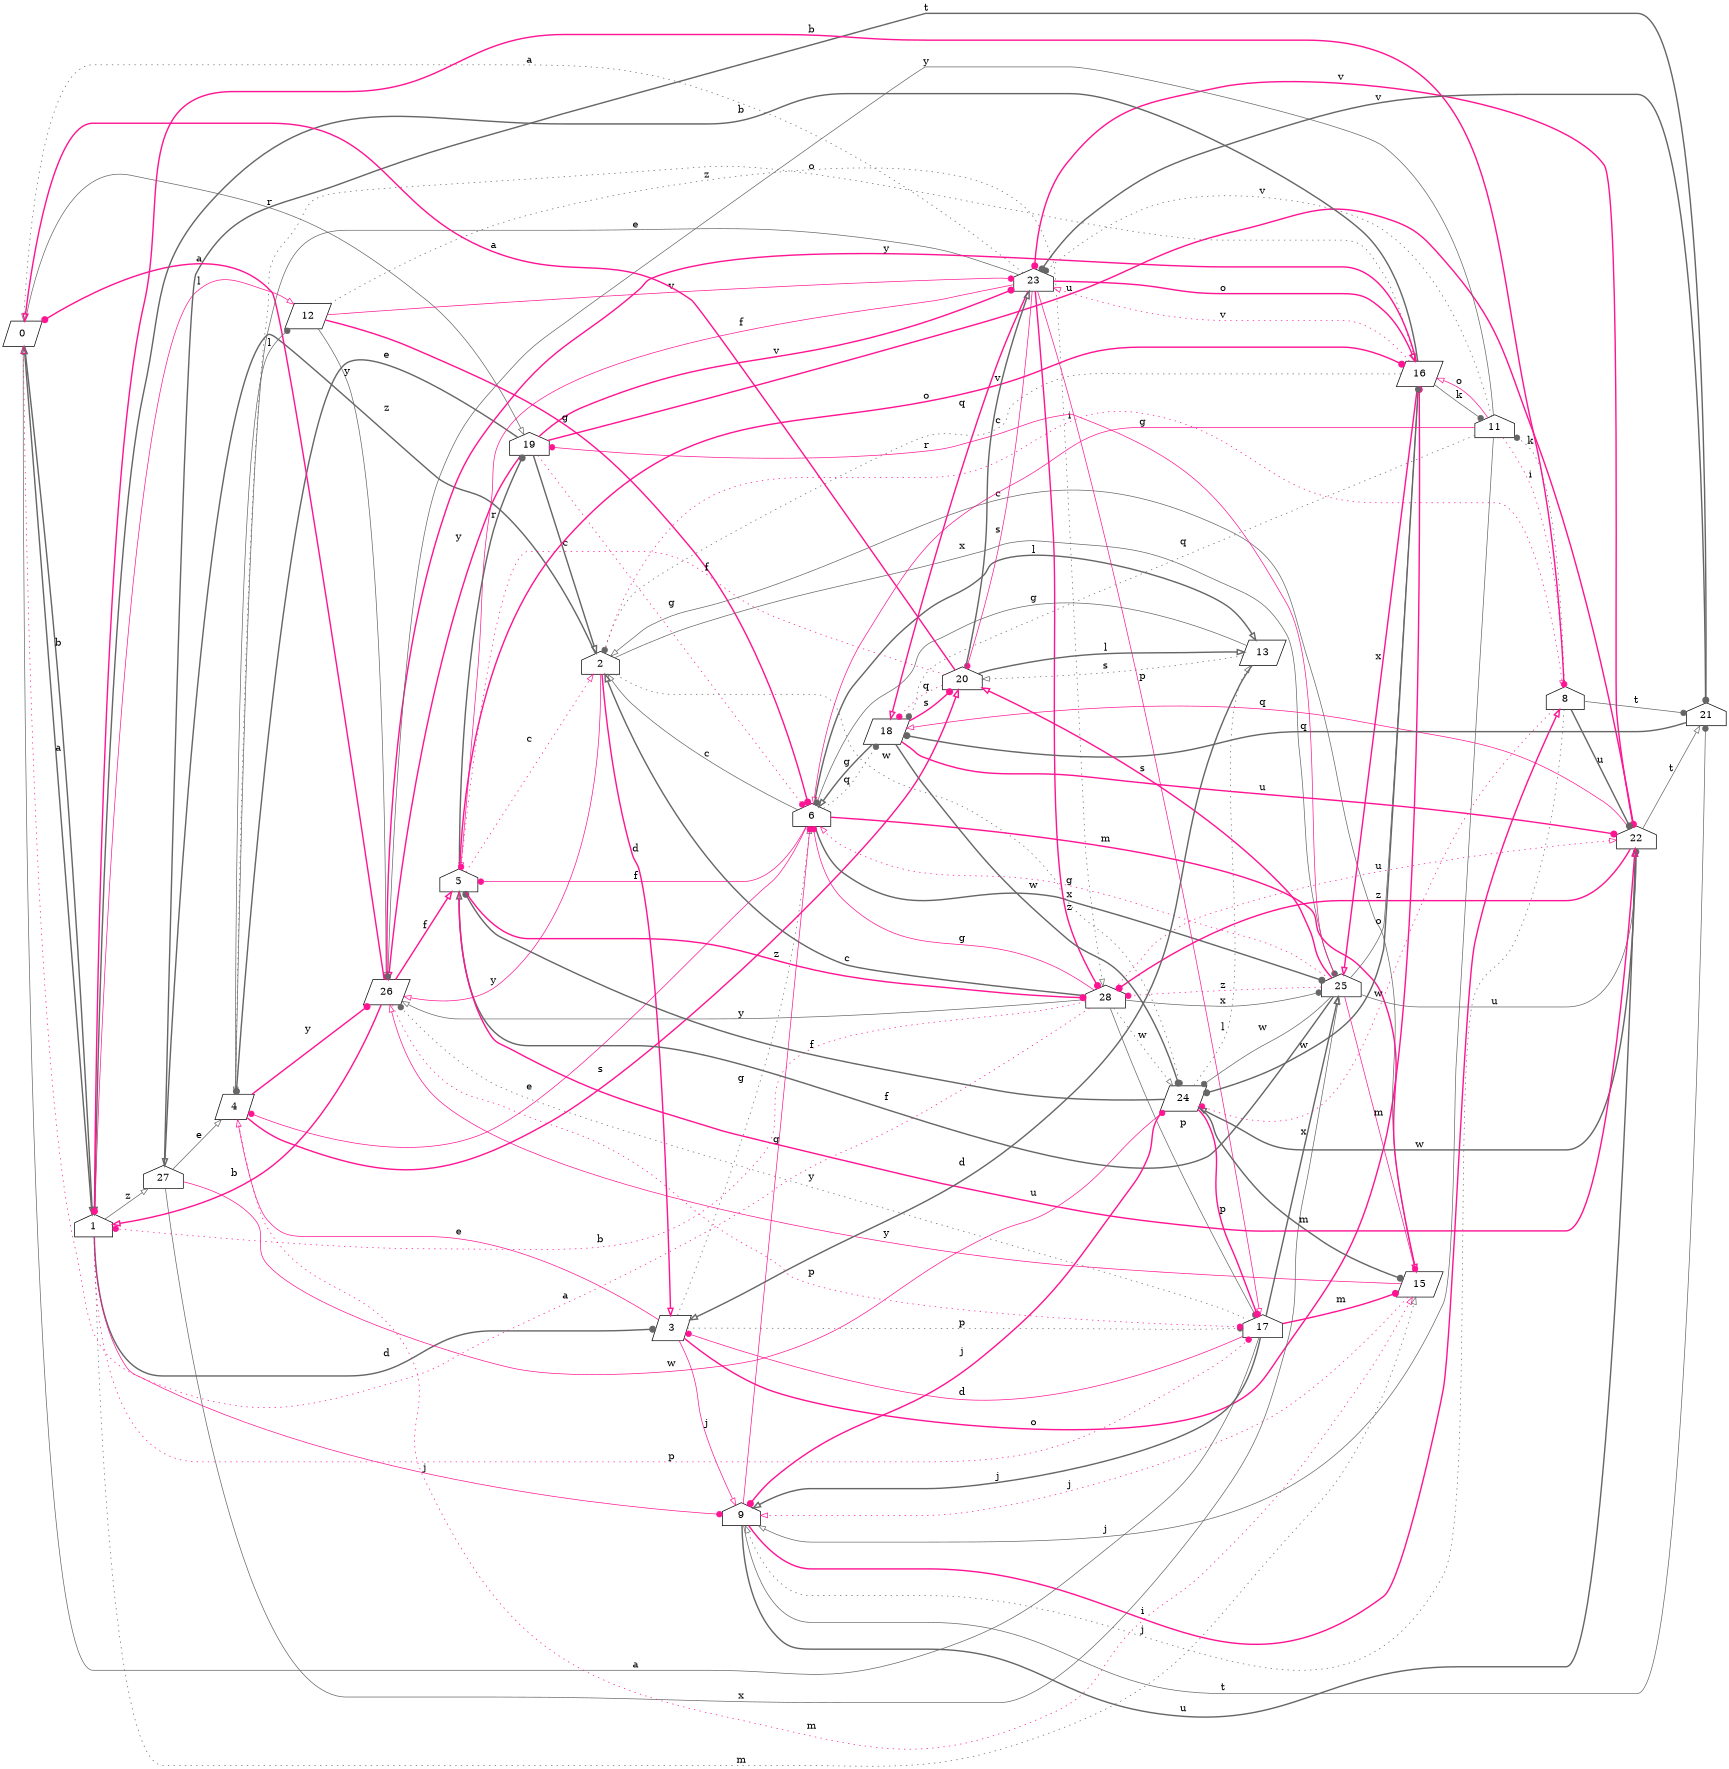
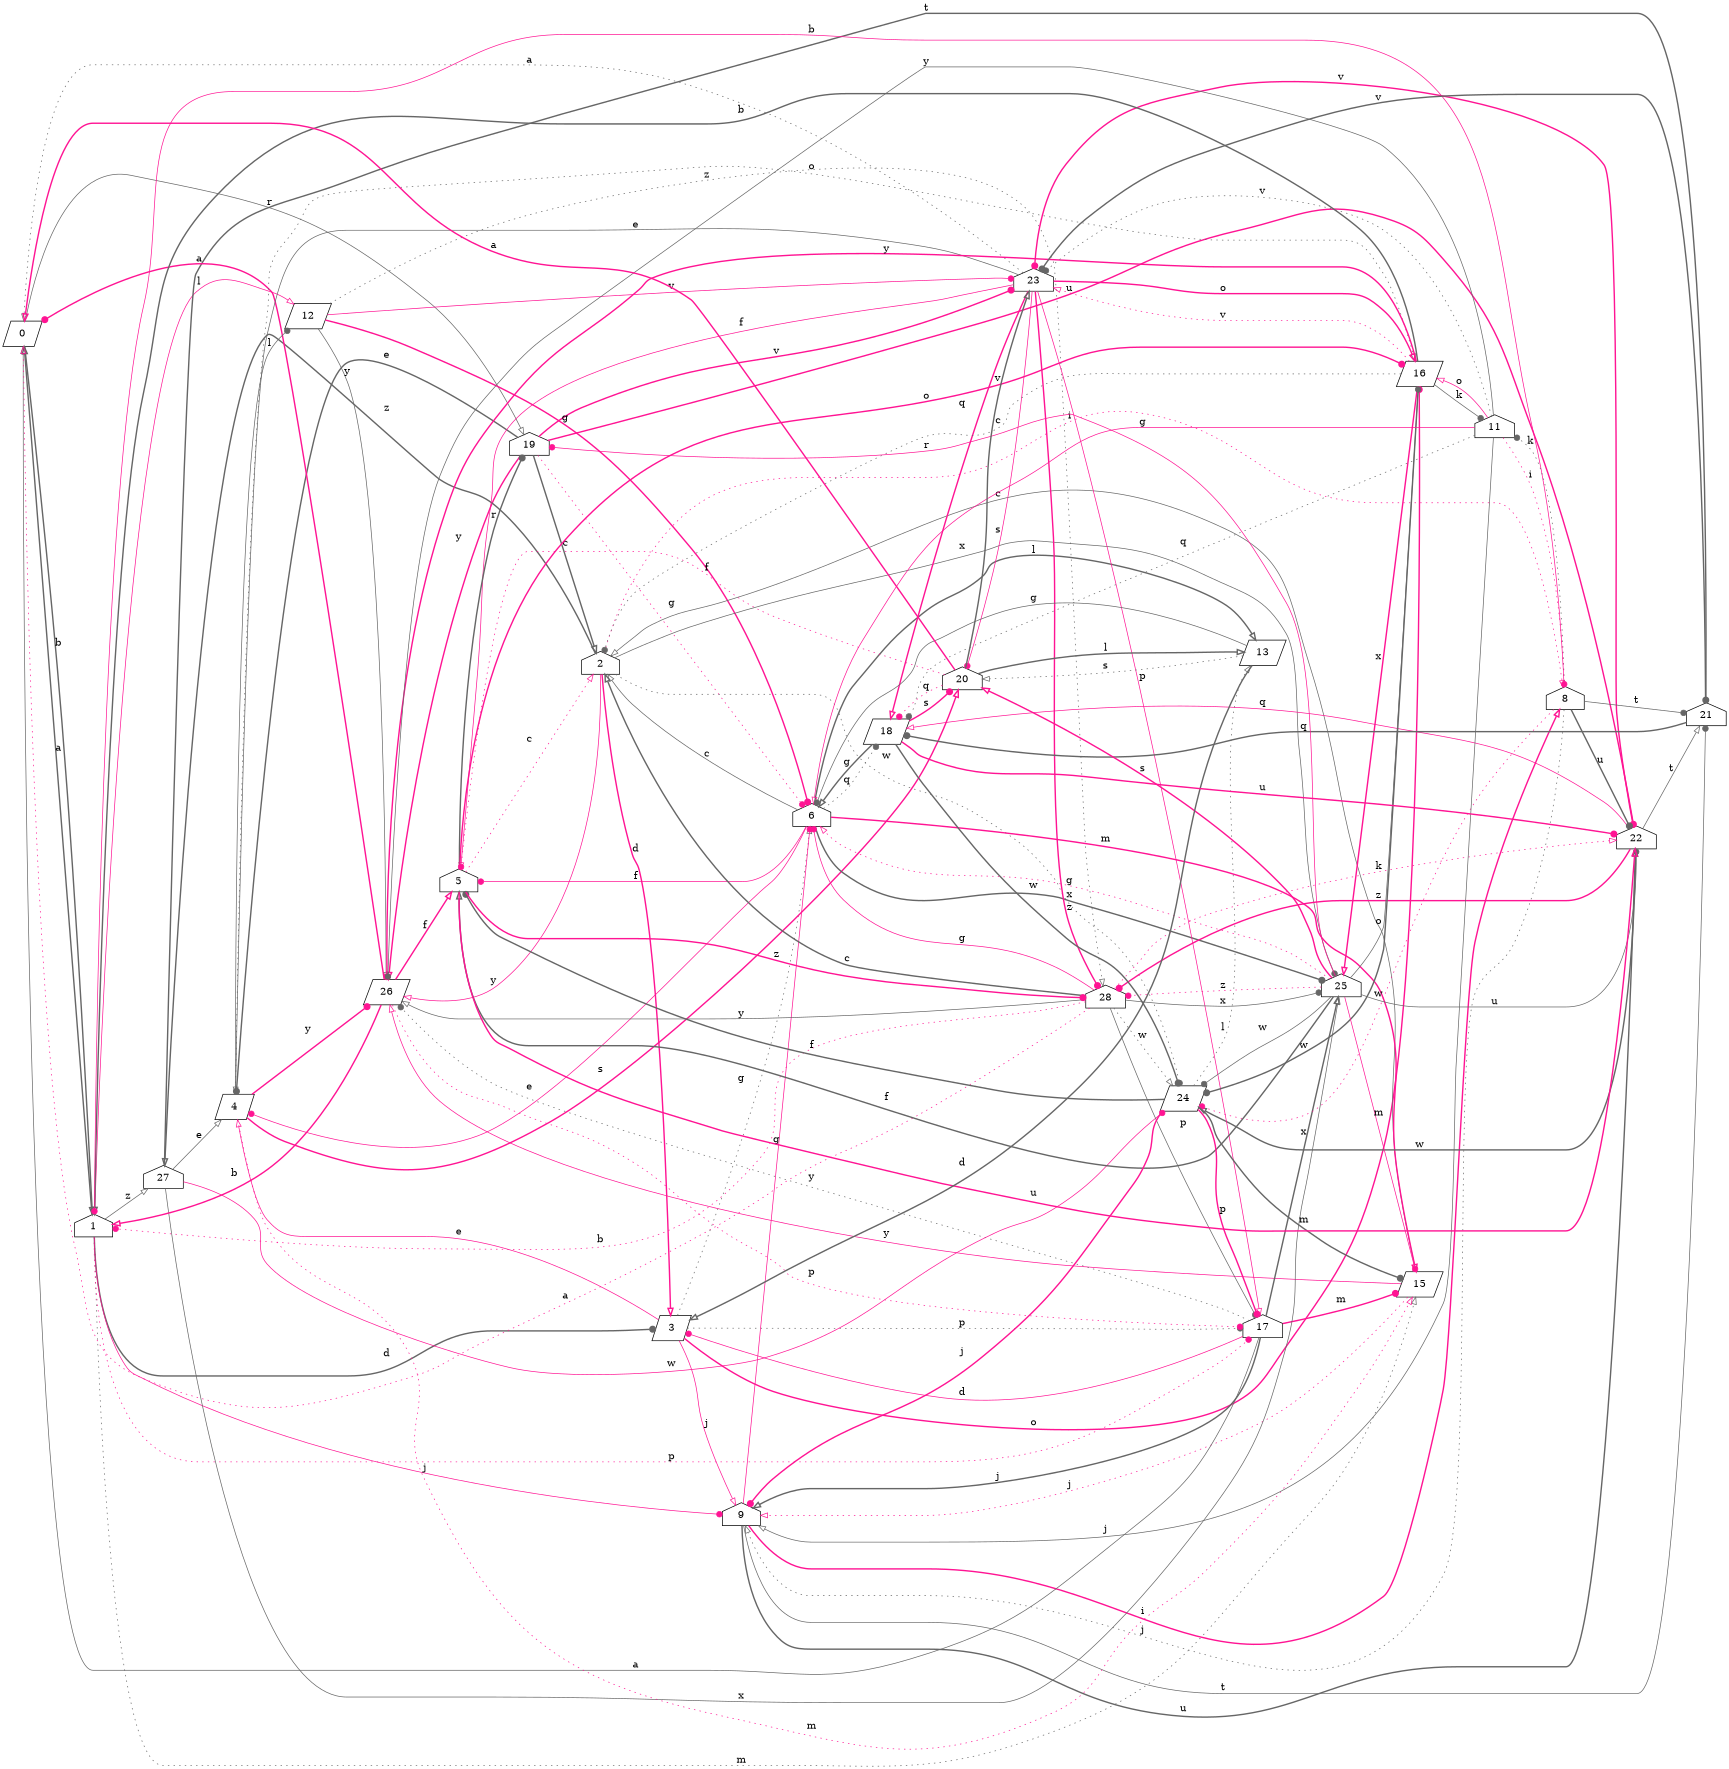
edge "8" -> "1": style bold -> solid
edge "28" -> "22": label "u" -> "k"
